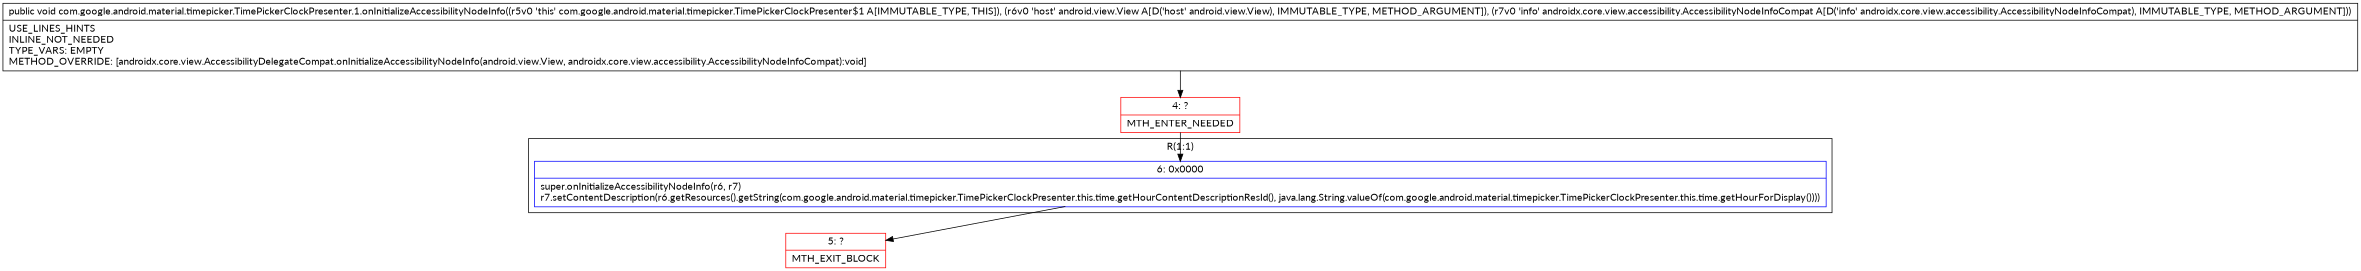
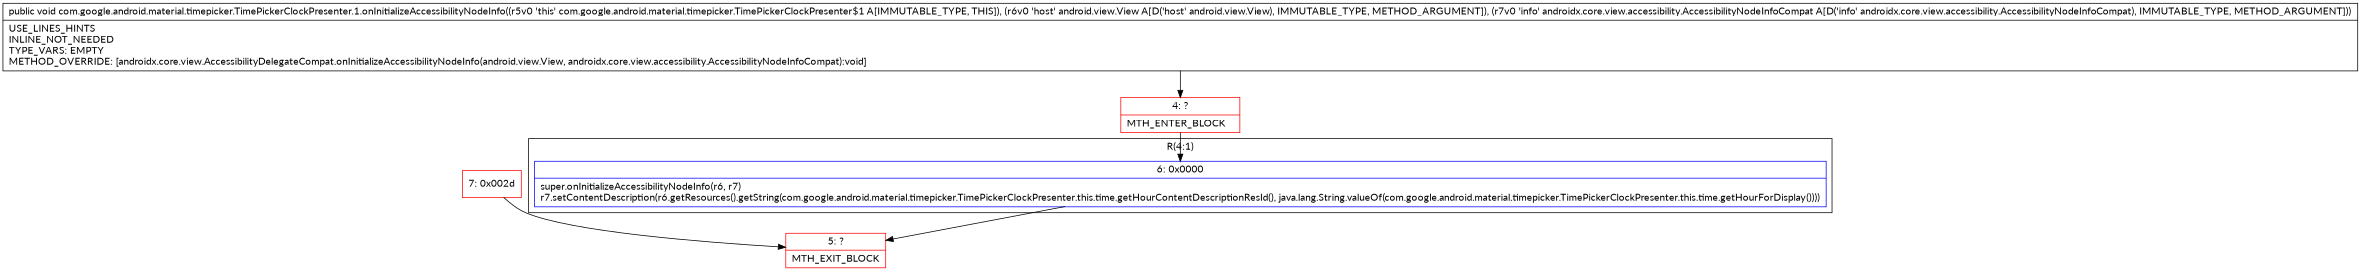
node "4: ?": text "MTH_ENTER_NEEDED" -> "MTH_ENTER_BLOCK"
cluster "R(1:1)": label "R(1:1)" -> "R(4:1)"
node "7: 0x002d": added
